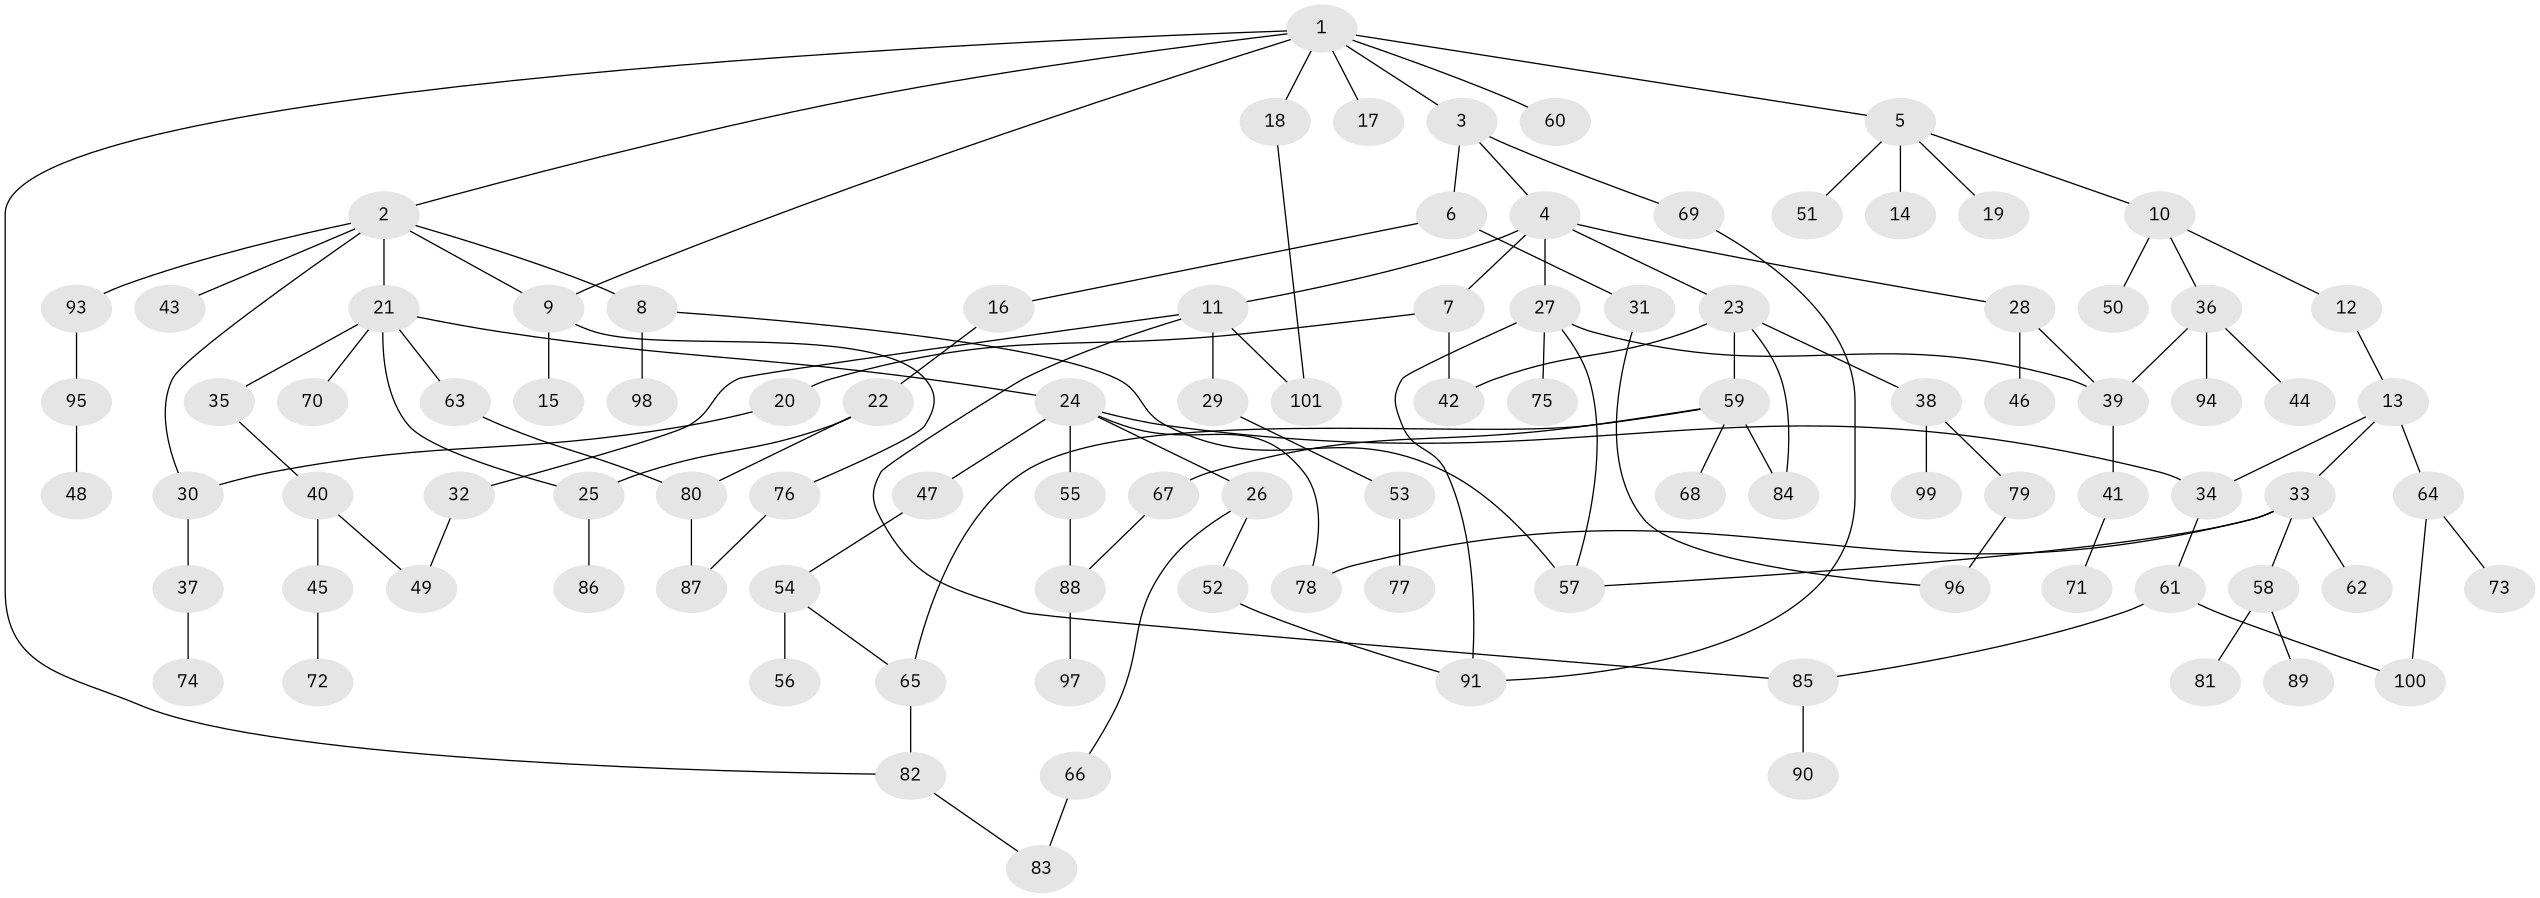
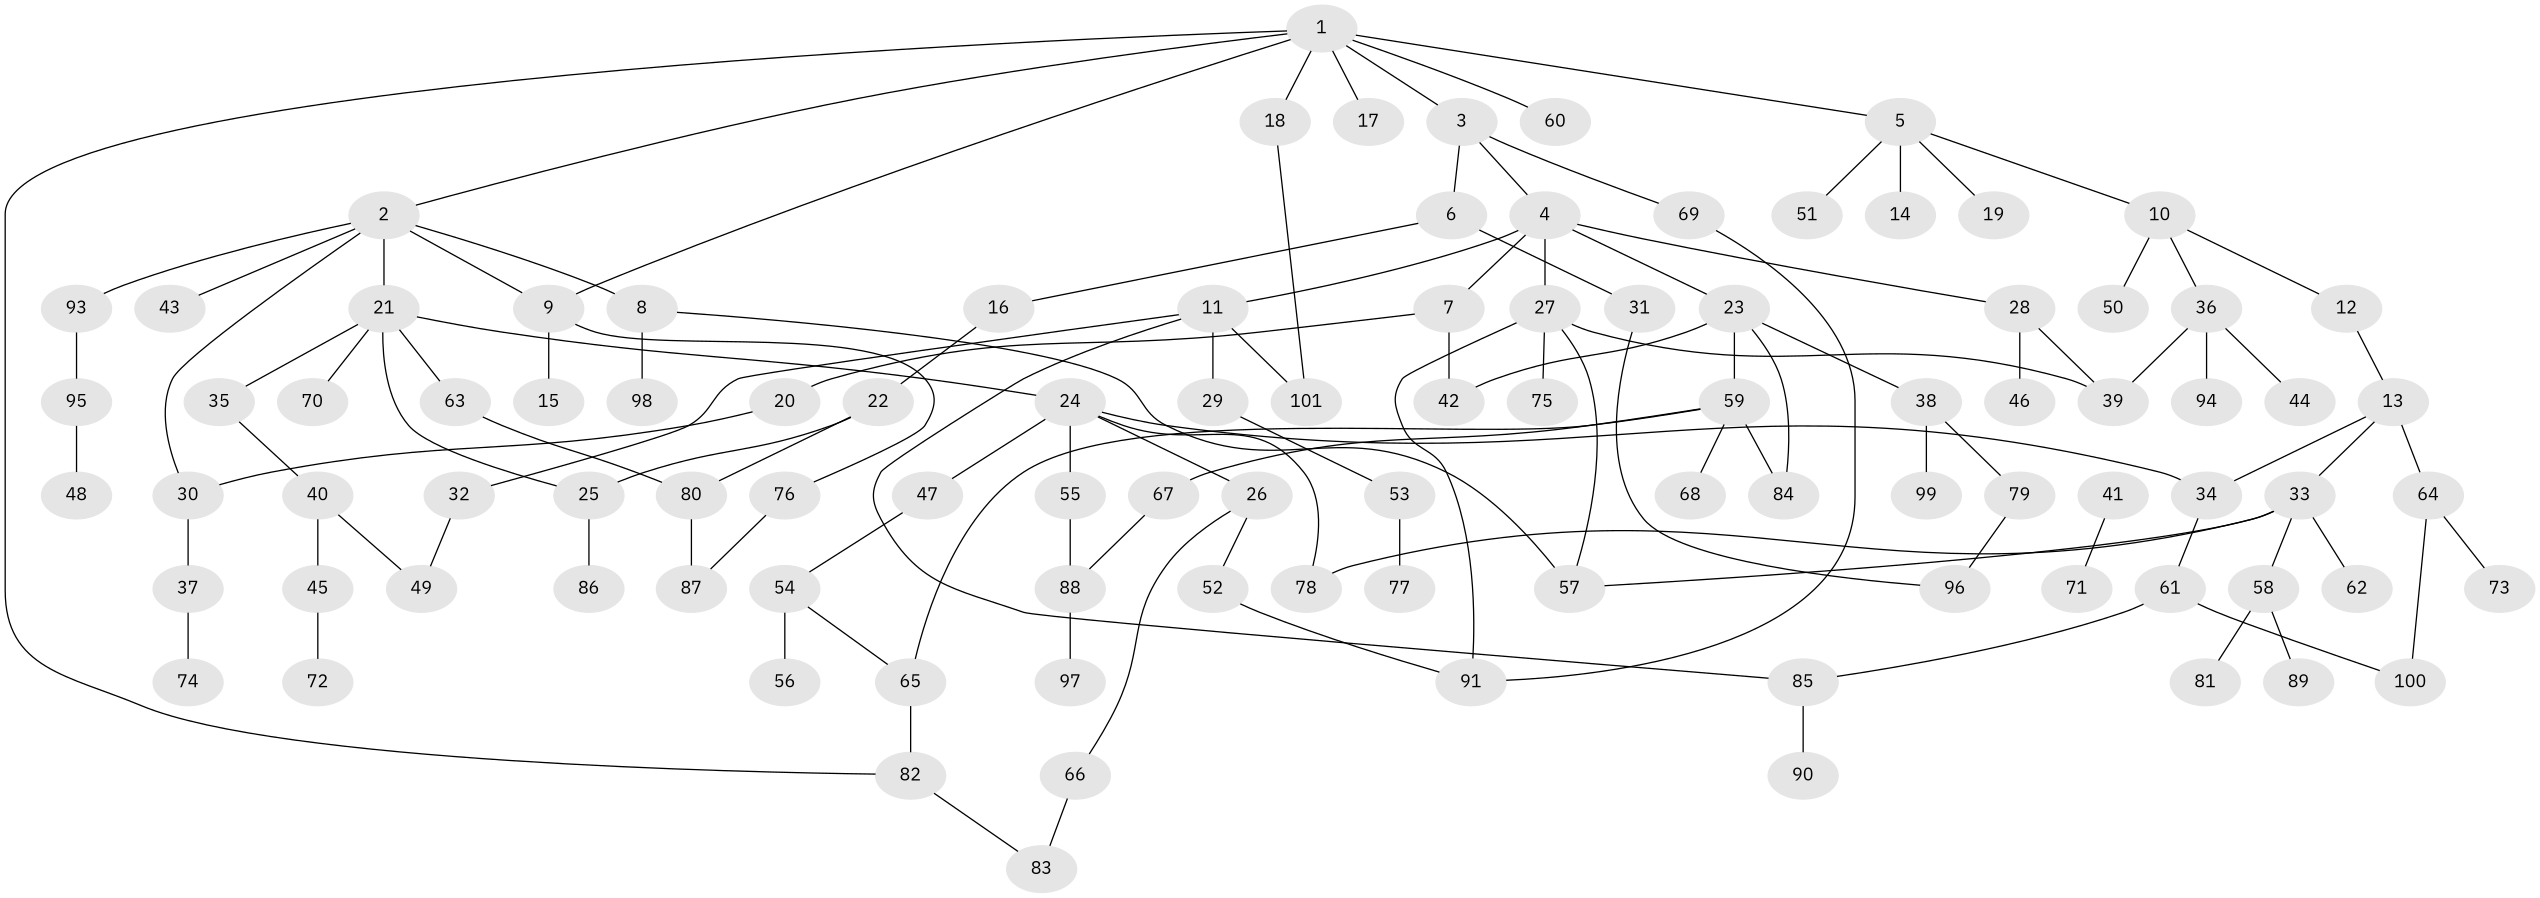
edge "39" -- "41": removed
